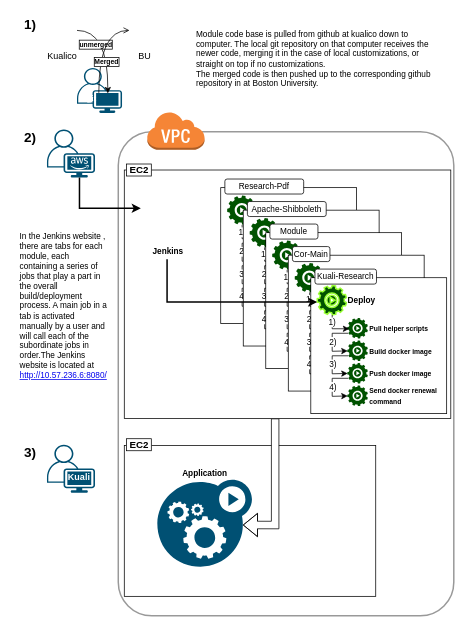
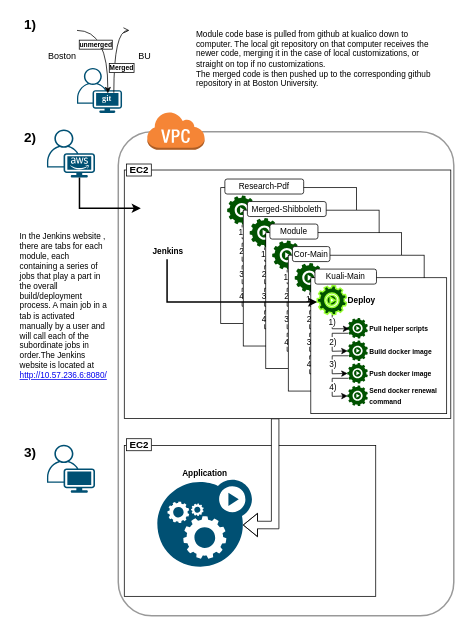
node "Kualico": label "Kualico" -> "Boston"
node "git": moved (92, 98) -> (107, 98)
node "Apache-Shibboleth": label "Apache-Shibboleth" -> "Merged-Shibboleth"
node "Kuali-Research": label "Kuali-Research" -> "Kuali-Main"
node "Kuali": removed
